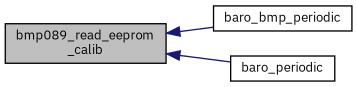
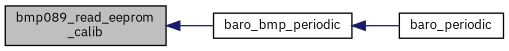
edge "baro_periodic" -> "bmp089_read_eeprom _calib": now "baro_periodic" -> "baro_bmp_periodic"
